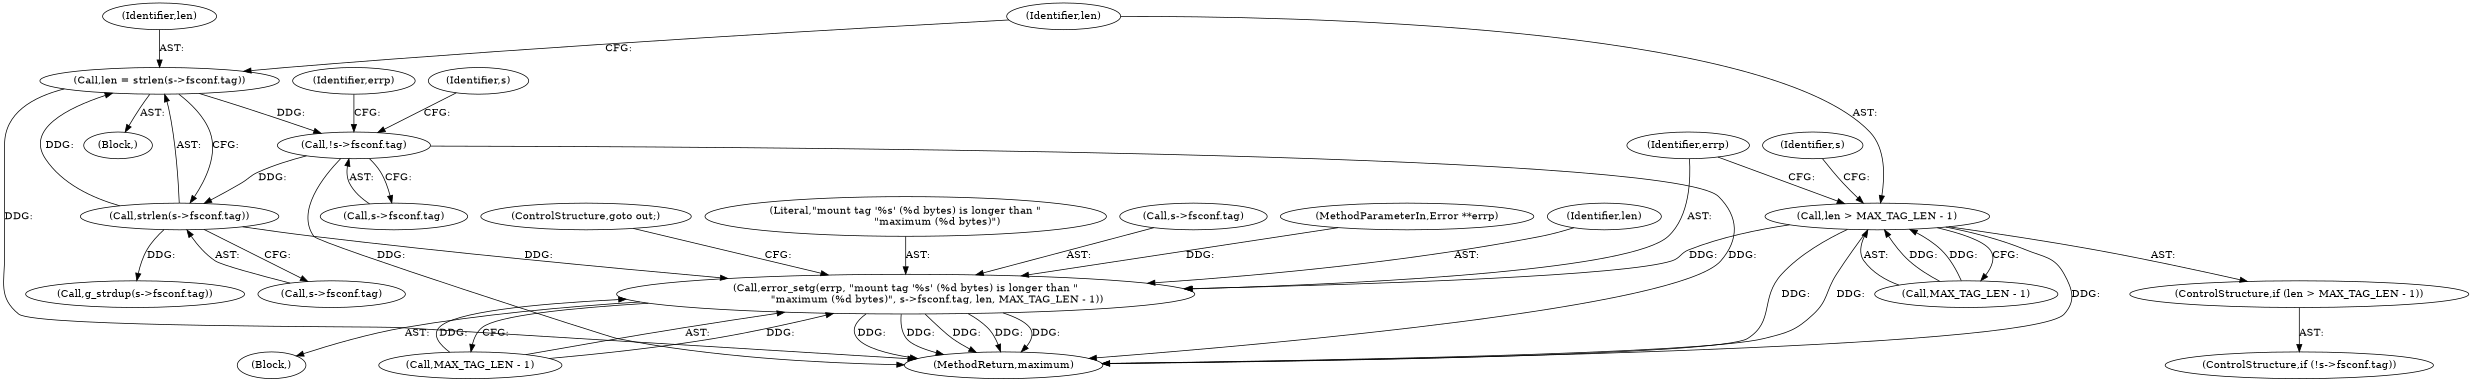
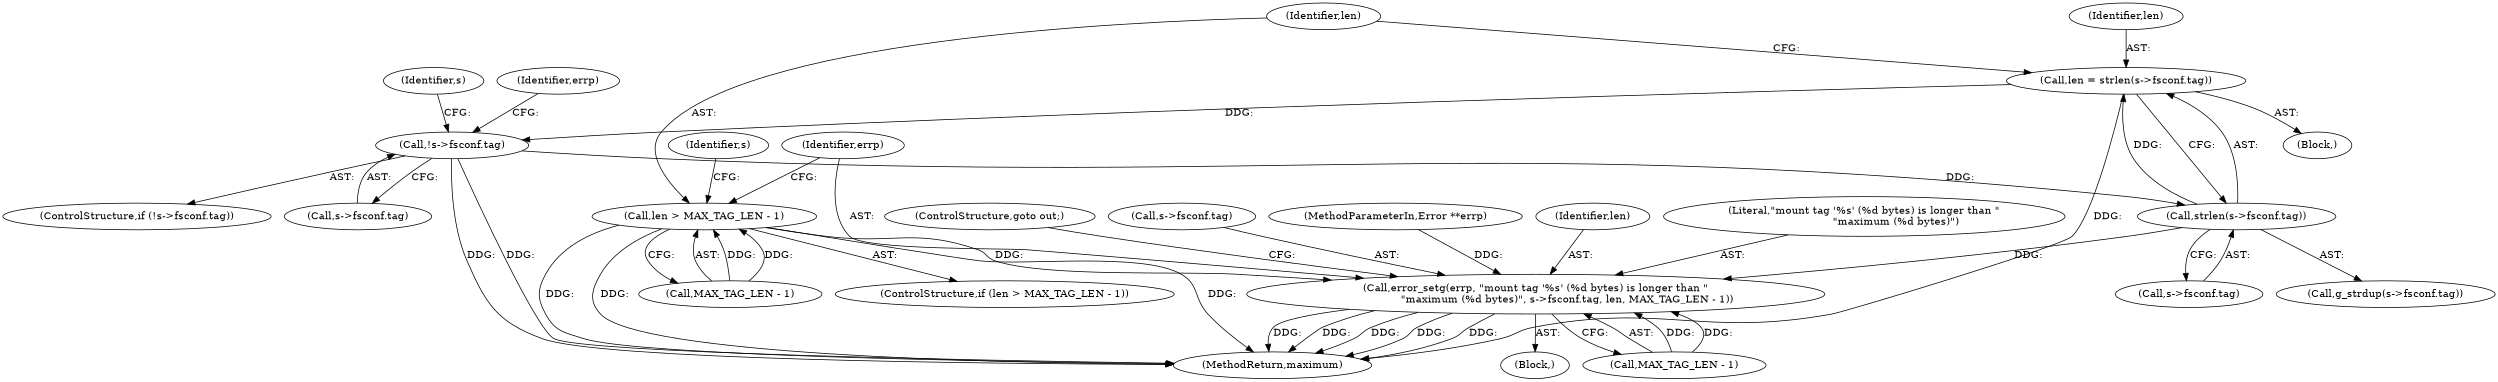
edge "(Call,strlen(s->fsconf.tag))" -> "(Call,g_strdup(s->fsconf.tag))": label "DDG: " -> "AST: "
edge "(ControlStructure,if (len > MAX_TAG_LEN - 1))" -> "(ControlStructure,if (!s->fsconf.tag))": now "(Call,!s->fsconf.tag)" -> "(ControlStructure,if (!s->fsconf.tag))"
